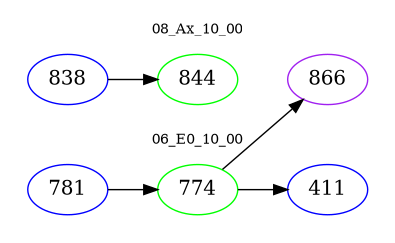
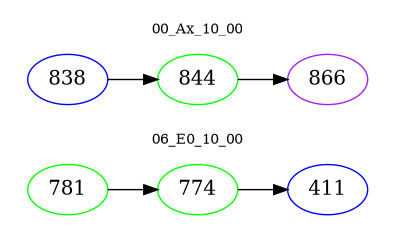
cluster "08_Ax_10_00": label "08_Ax_10_00" -> "00_Ax_10_00"
edge "774" -> "866": now "844" -> "866"
node "781": color blue -> green
